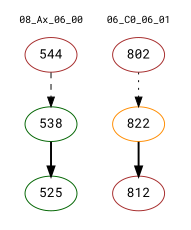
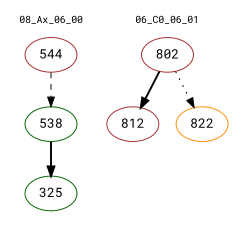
edge "822" -> "812": now "802" -> "812"
node "525": label "525" -> "325"
